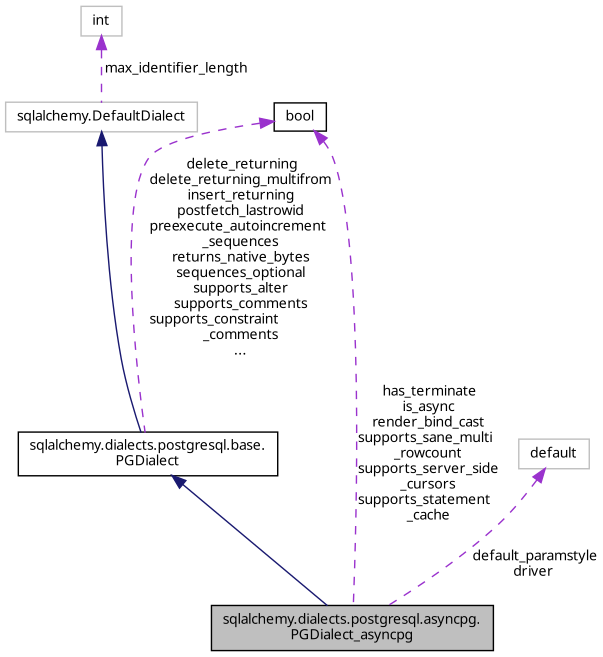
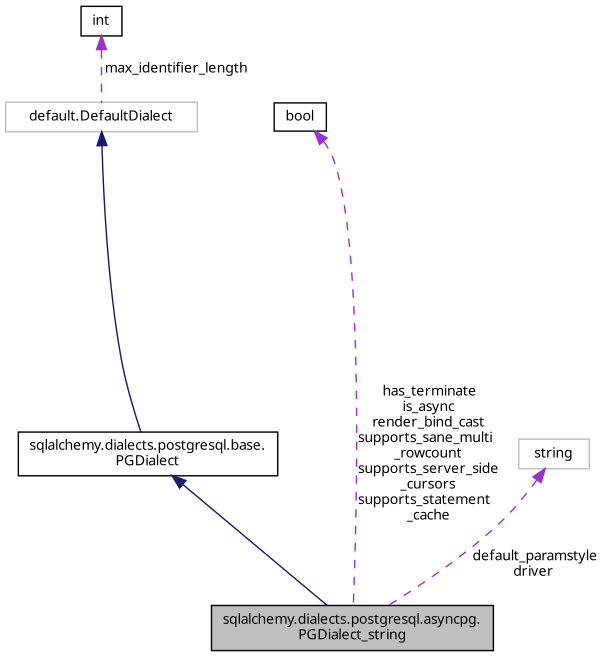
node "int": color grey75 -> black
node "sqlalchemy.DefaultDialect": label "sqlalchemy.DefaultDialect" -> "default.DefaultDialect"
edge "sqlalchemy.dialects.postgresql.base. PGDialect" -> "bool": removed, label "delete_returning delete_returning_multifrom insert_returning postfetch_lastrowid preexecute_autoincrement _sequences returns_native_bytes sequences_optional supports_alter supports_comments supports_constraint _comments ..."
node "default": label "default" -> "string"
node "sqlalchemy.dialects.postgresql.asyncpg. PGDialect_asyncpg": label "sqlalchemy.dialects.postgresql.asyncpg. PGDialect_asyncpg" -> "sqlalchemy.dialects.postgresql.asyncpg. PGDialect_string"
